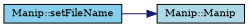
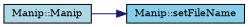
edge "Manip::setFileName" -> "Manip::Manip": reversed
